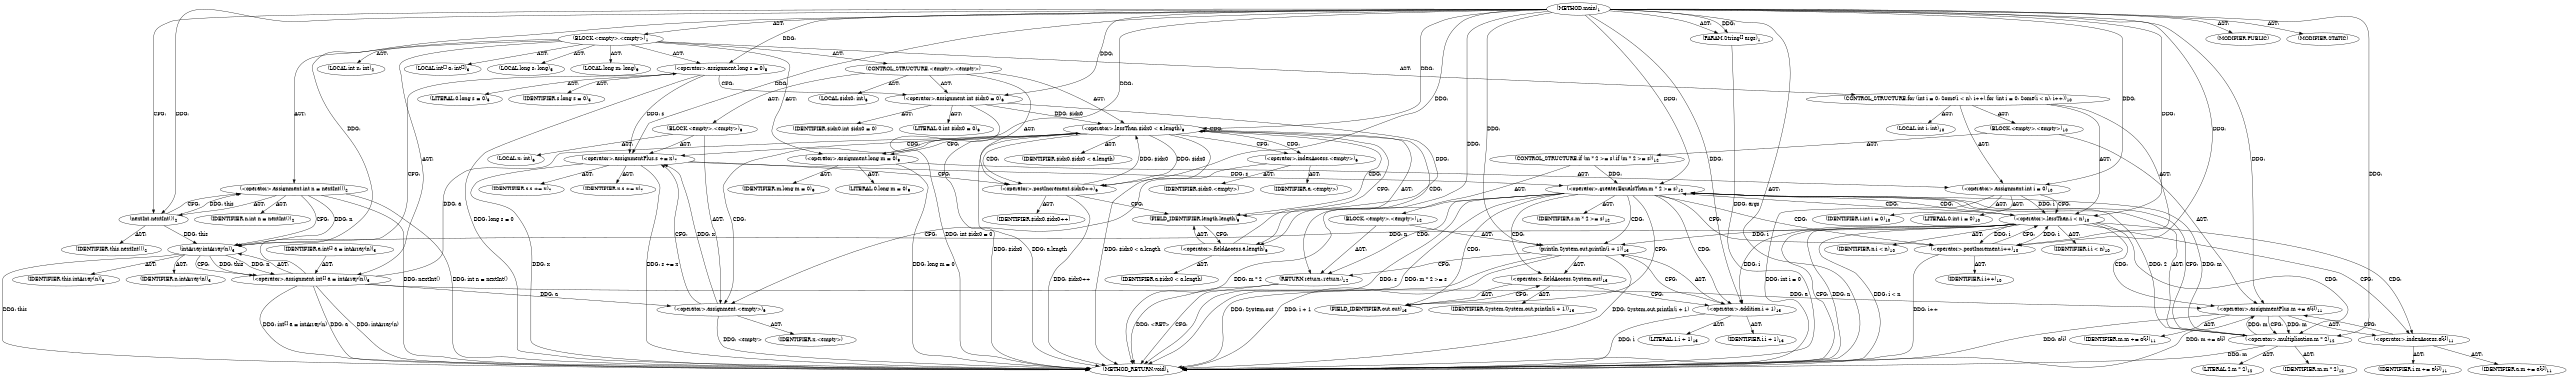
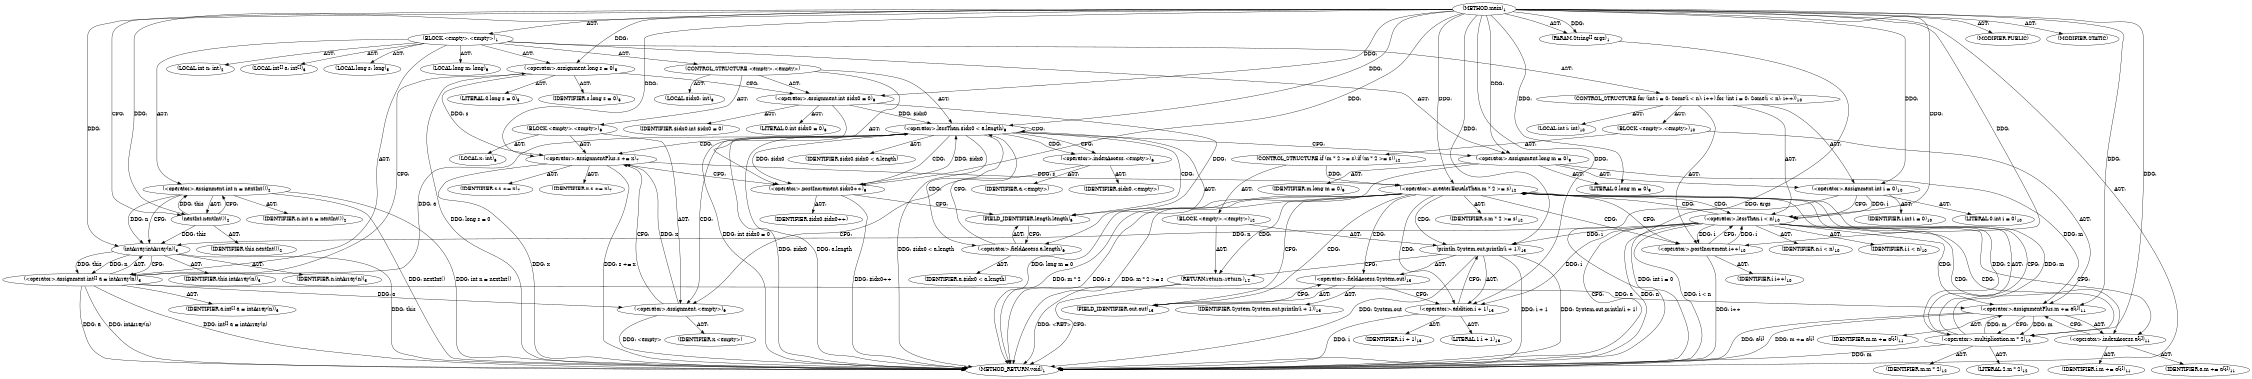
edge "(METHOD,main)" -> "(RETURN,return;,return;)": now "(METHOD,main)" -> "(LITERAL,0,long m = 0)"
edge "(<operator>.assignment,long m = 0)" -> "(<operator>.assignmentPlus,m += a[i])": added, label "DDG: m"
edge "(IDENTIFIER,a,int[] a = intArray(n))" -> "(<operator>.assignment,int[] a = intArray(n))": reversed
